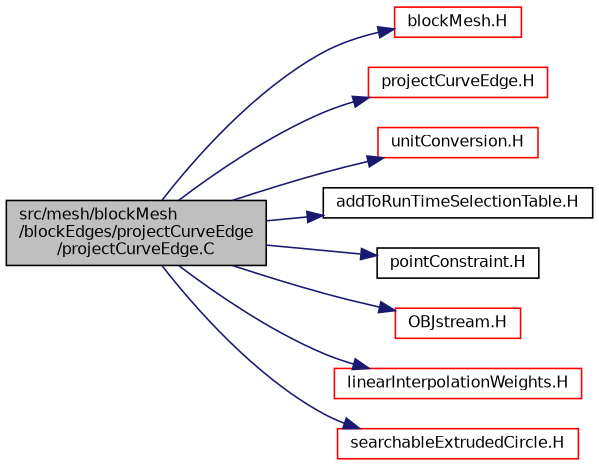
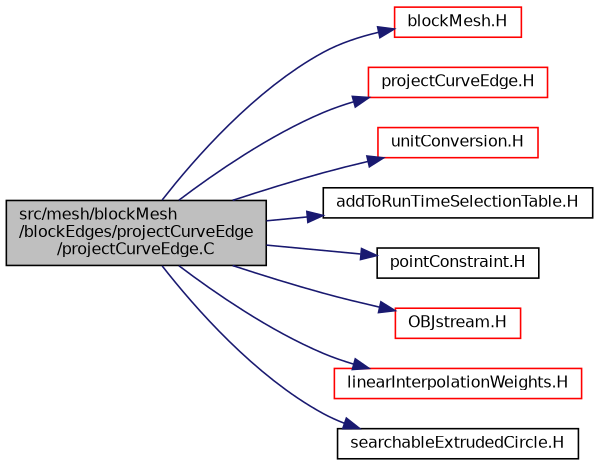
node "searchableExtrudedCircle.H": color red -> black
